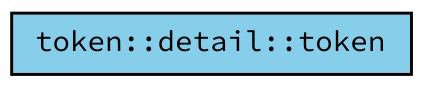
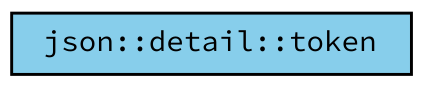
node "token::detail::token": label "token::detail::token" -> "json::detail::token"
